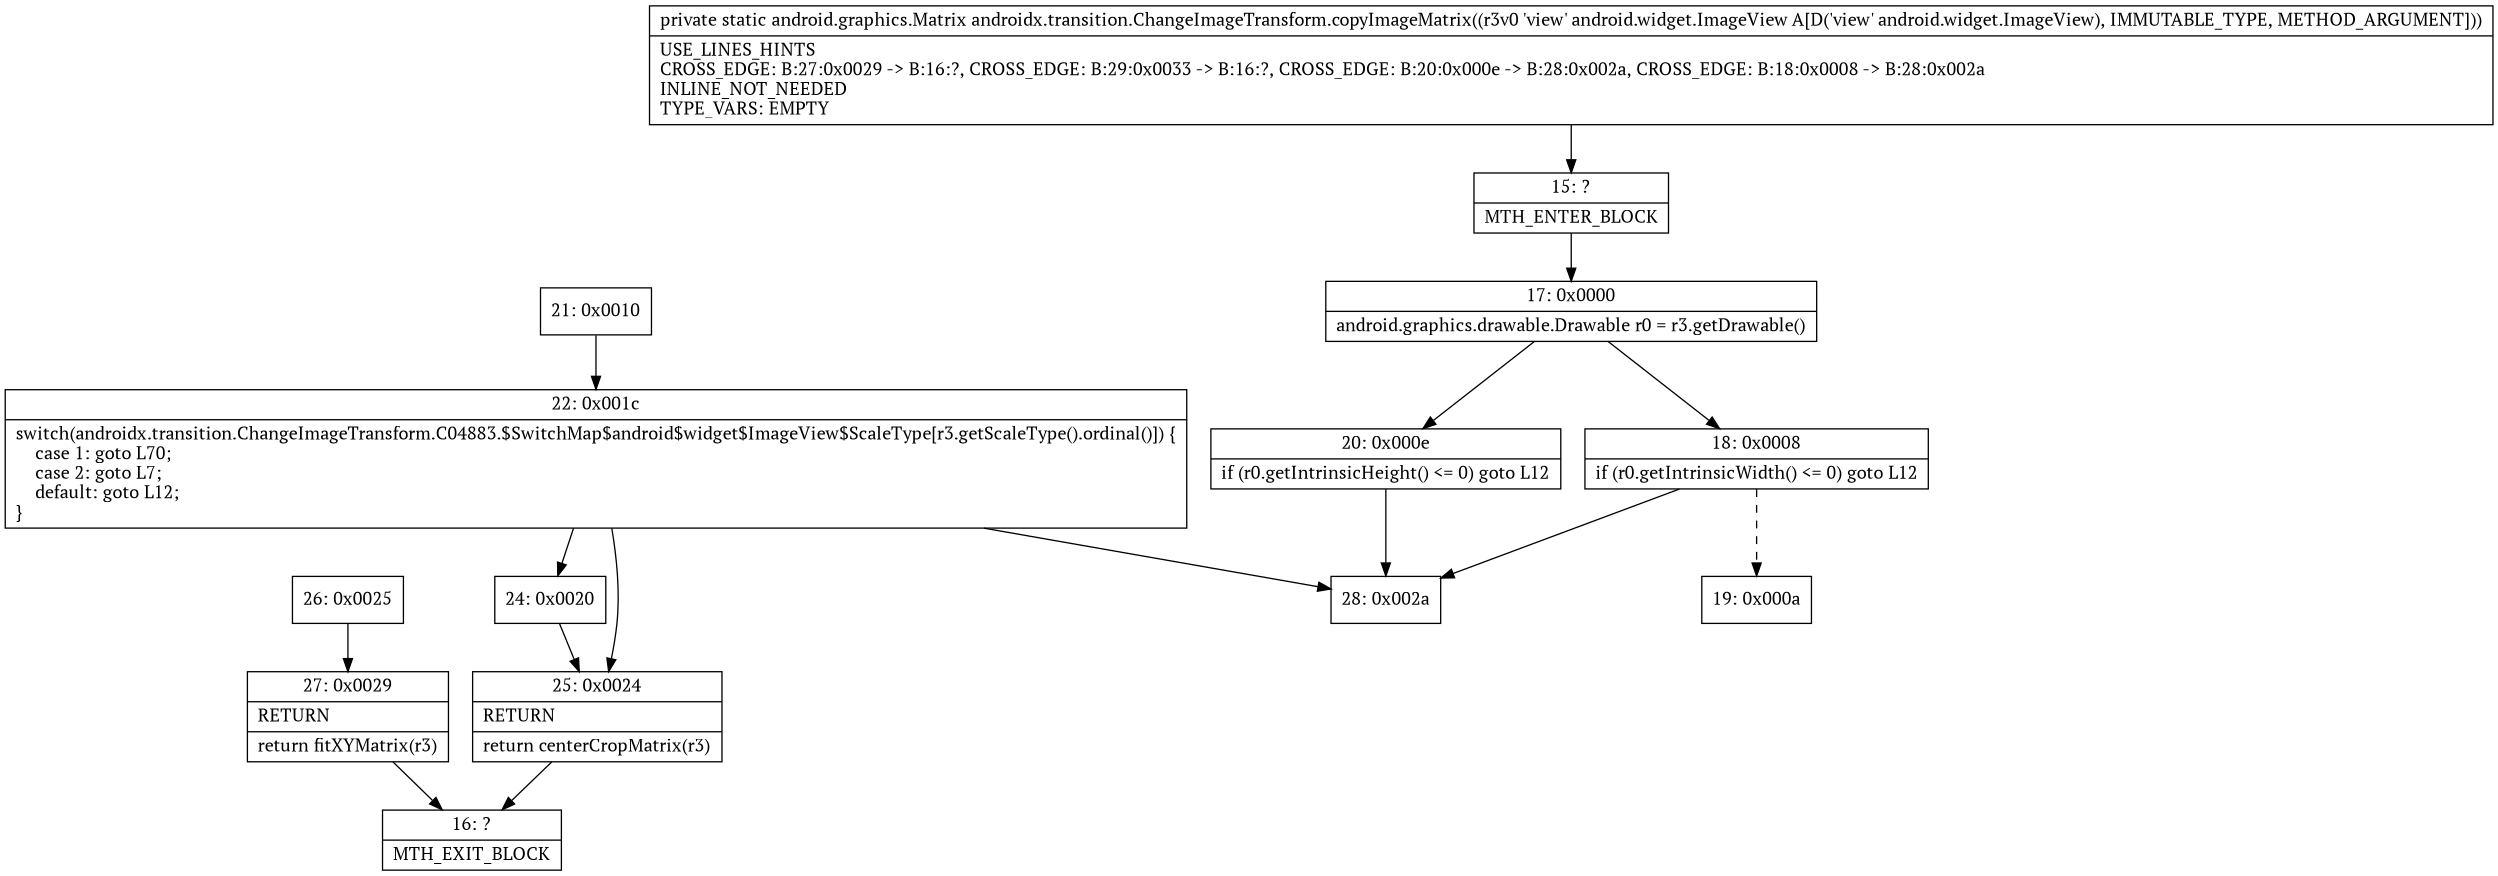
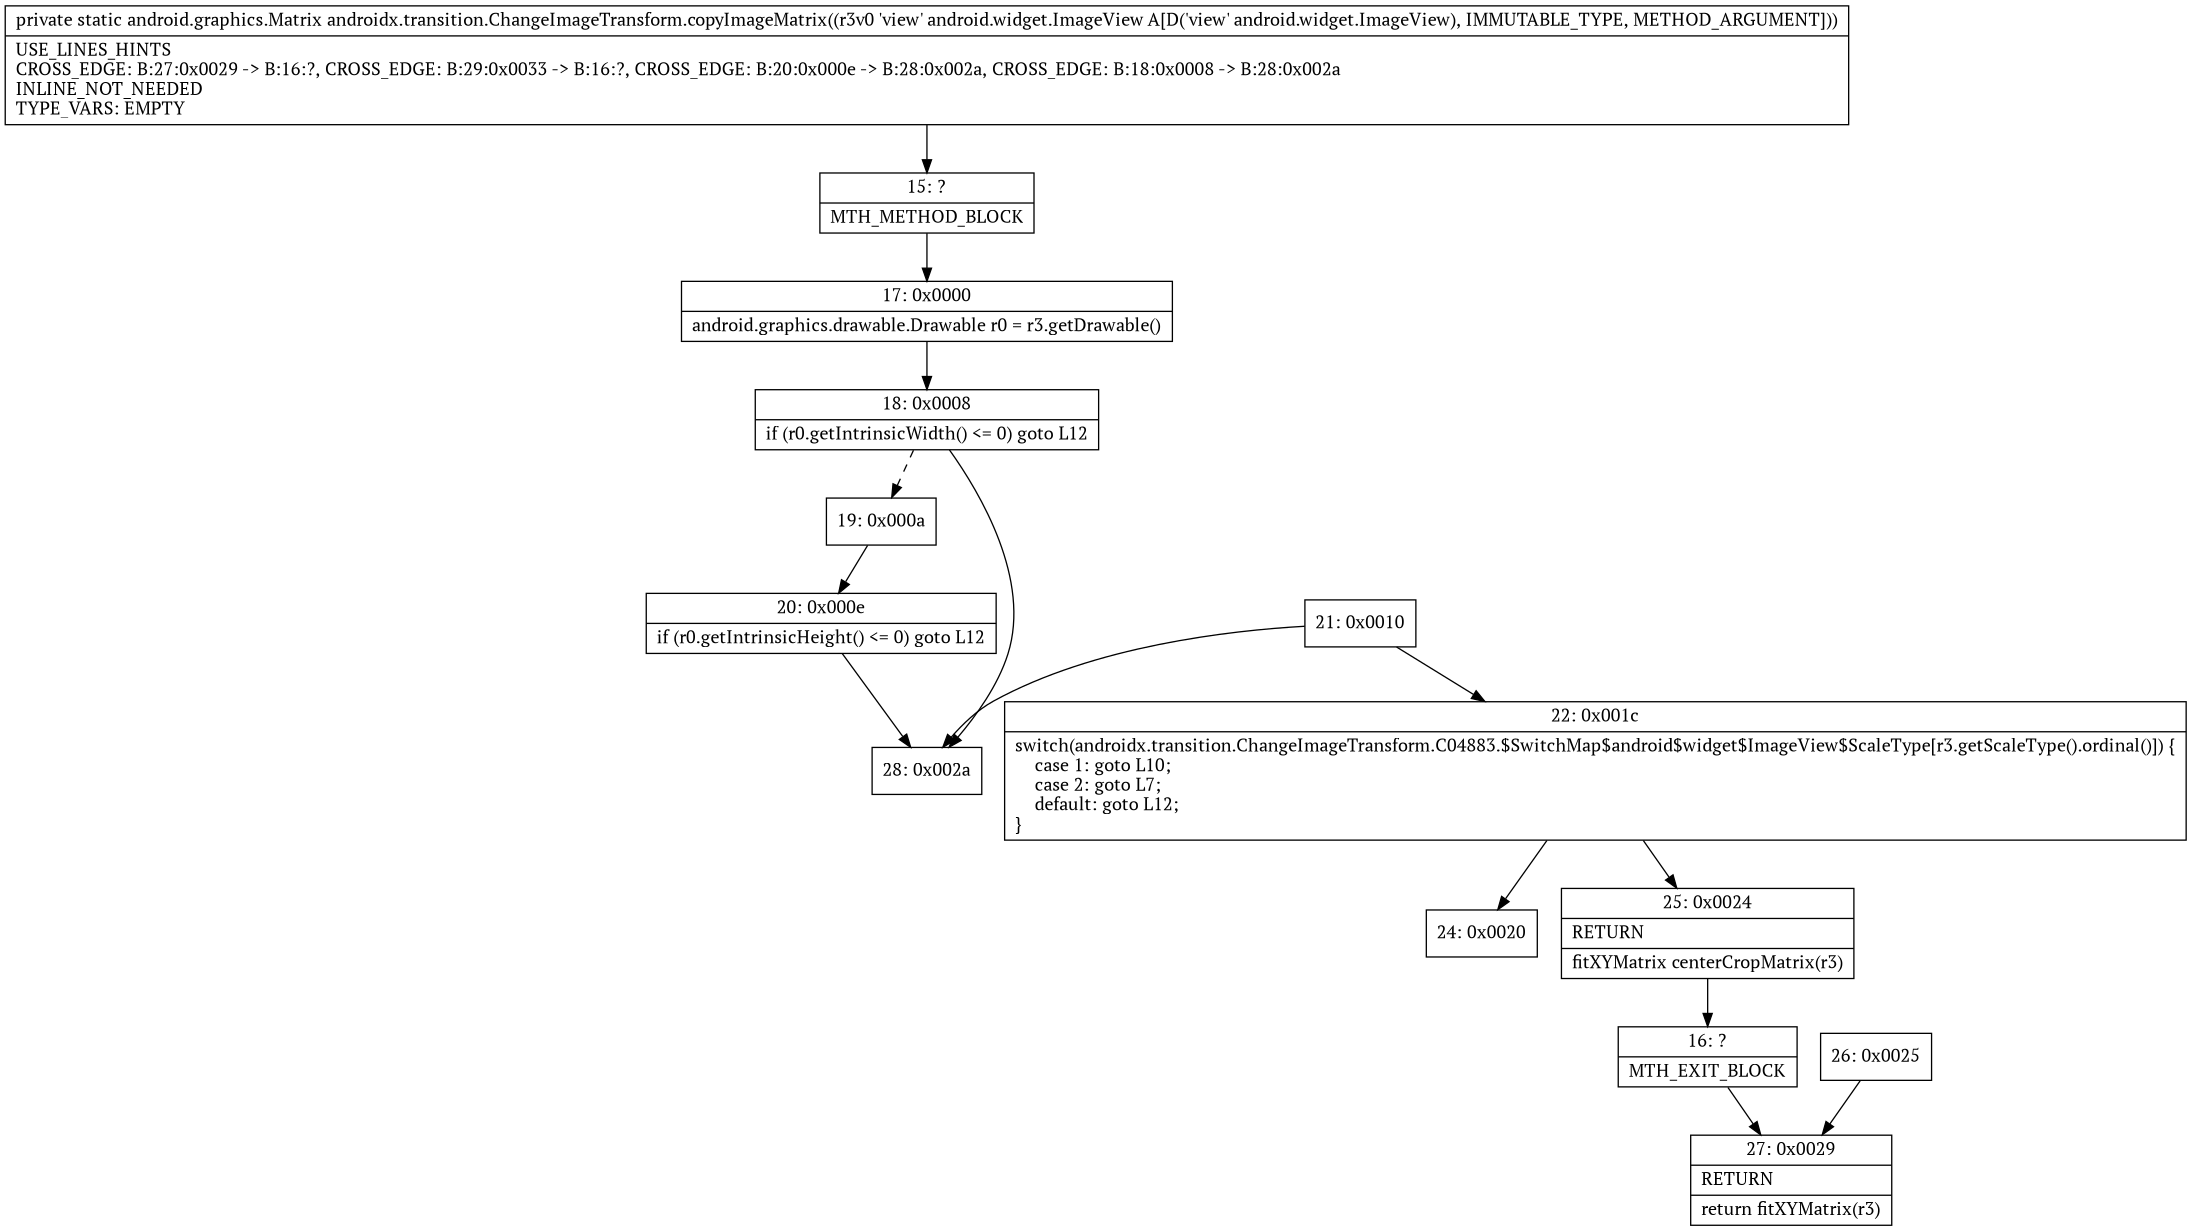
node "15: ?": text "MTH_ENTER_BLOCK" -> "MTH_METHOD_BLOCK"
edge "17: 0x0000" -> "20: 0x000e": now "19: 0x000a" -> "20: 0x000e"
node "22: 0x001c": text "case 1: goto L70;" -> "case 1: goto L10;"
edge "22: 0x001c" -> "28: 0x002a": now "21: 0x0010" -> "28: 0x002a"
edge "24: 0x0020" -> "25: 0x0024": removed
node "25: 0x0024": text "return centerCropMatrix(r3)" -> "fitXYMatrix centerCropMatrix(r3)"
edge "27: 0x0029" -> "16: ?": reversed
